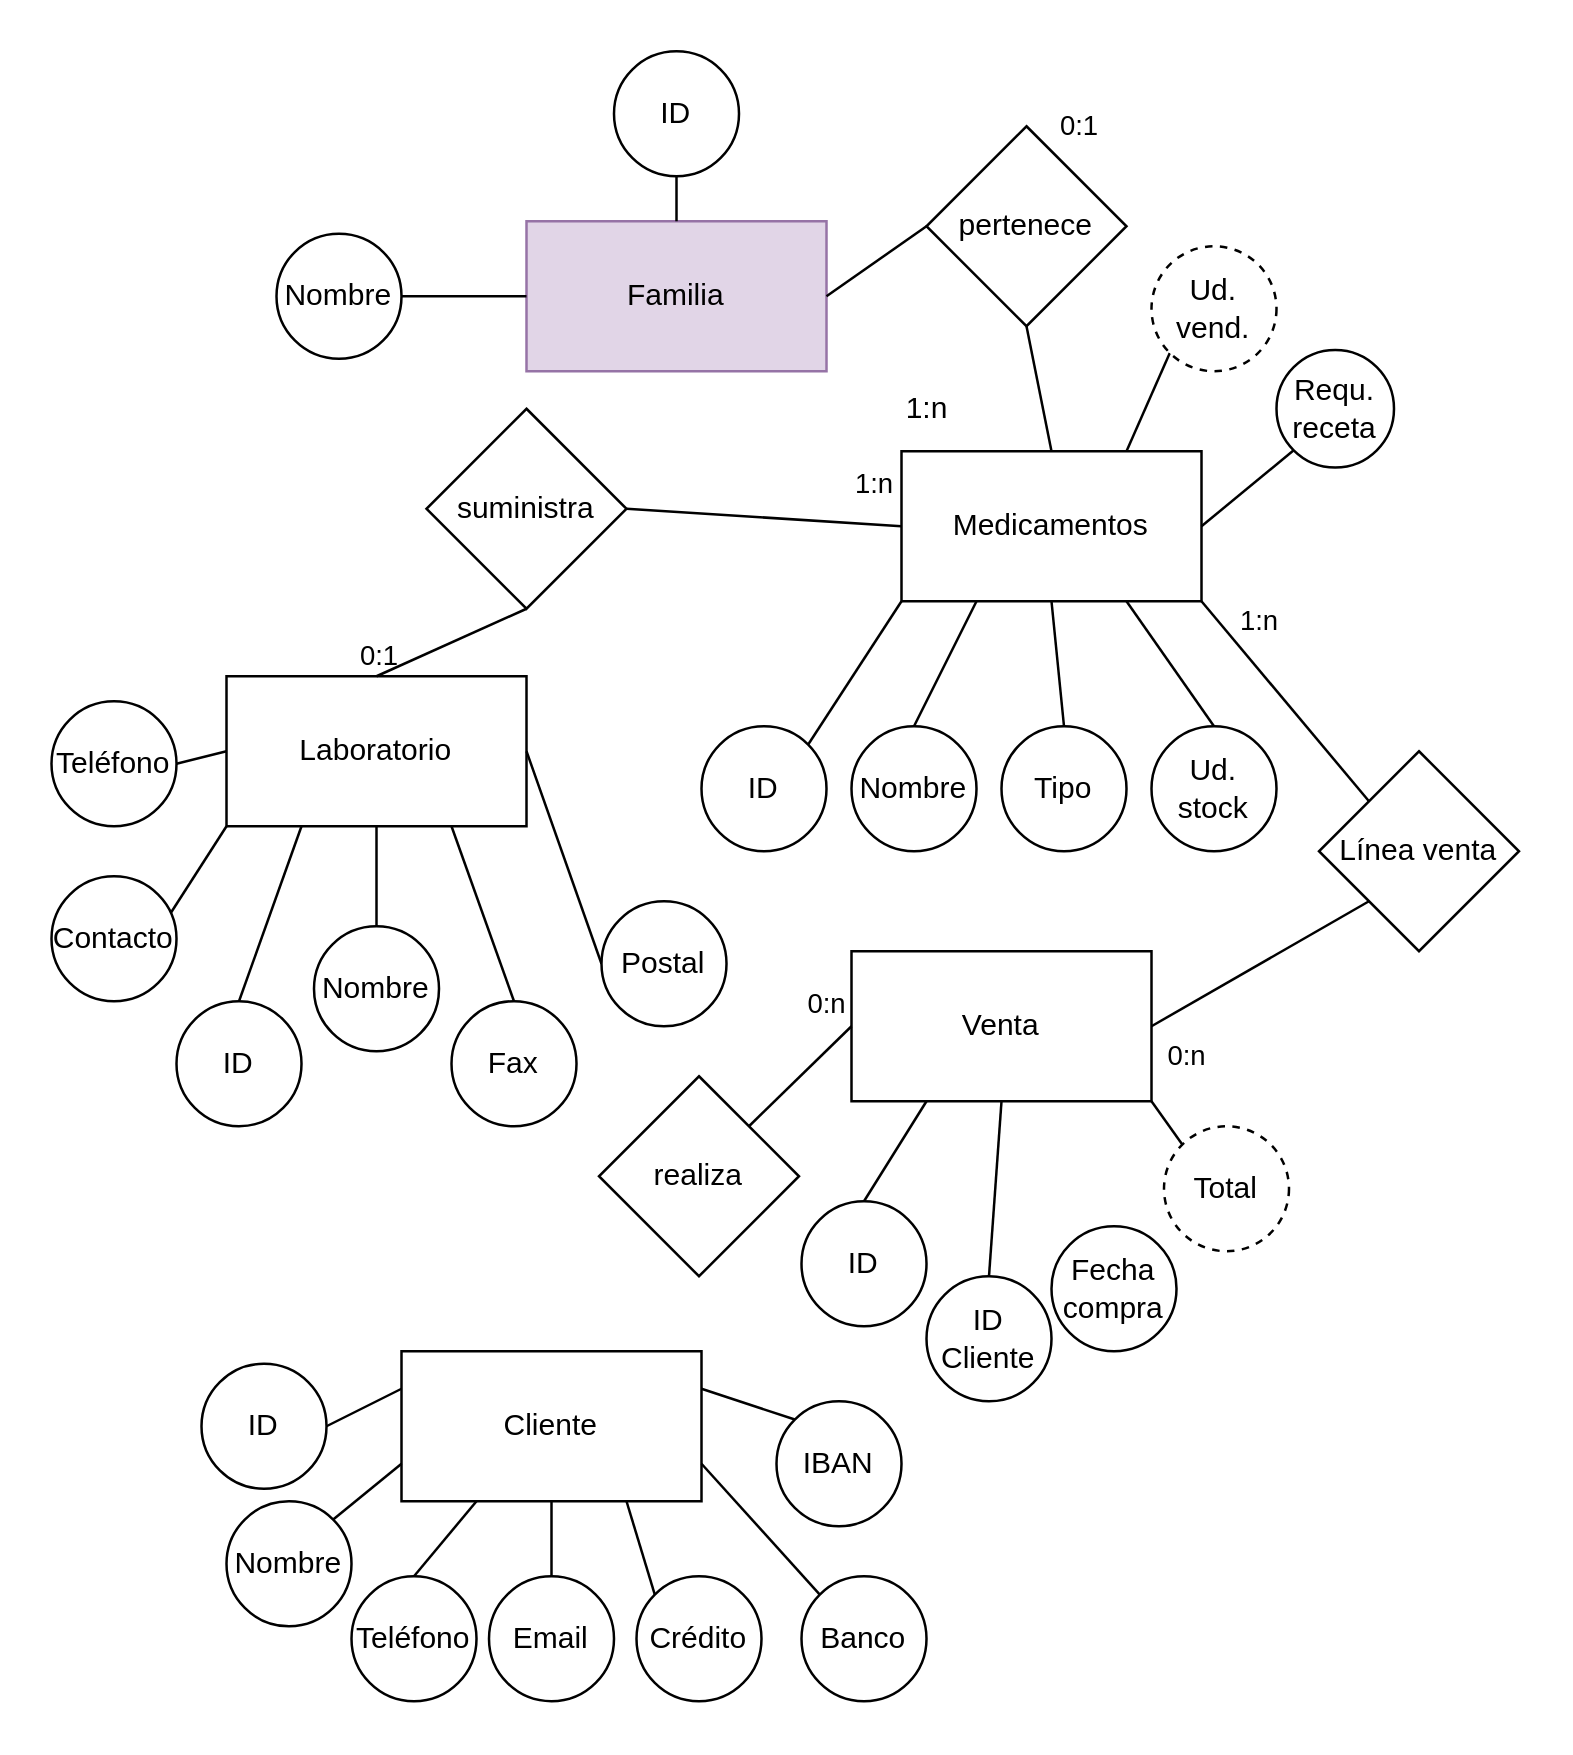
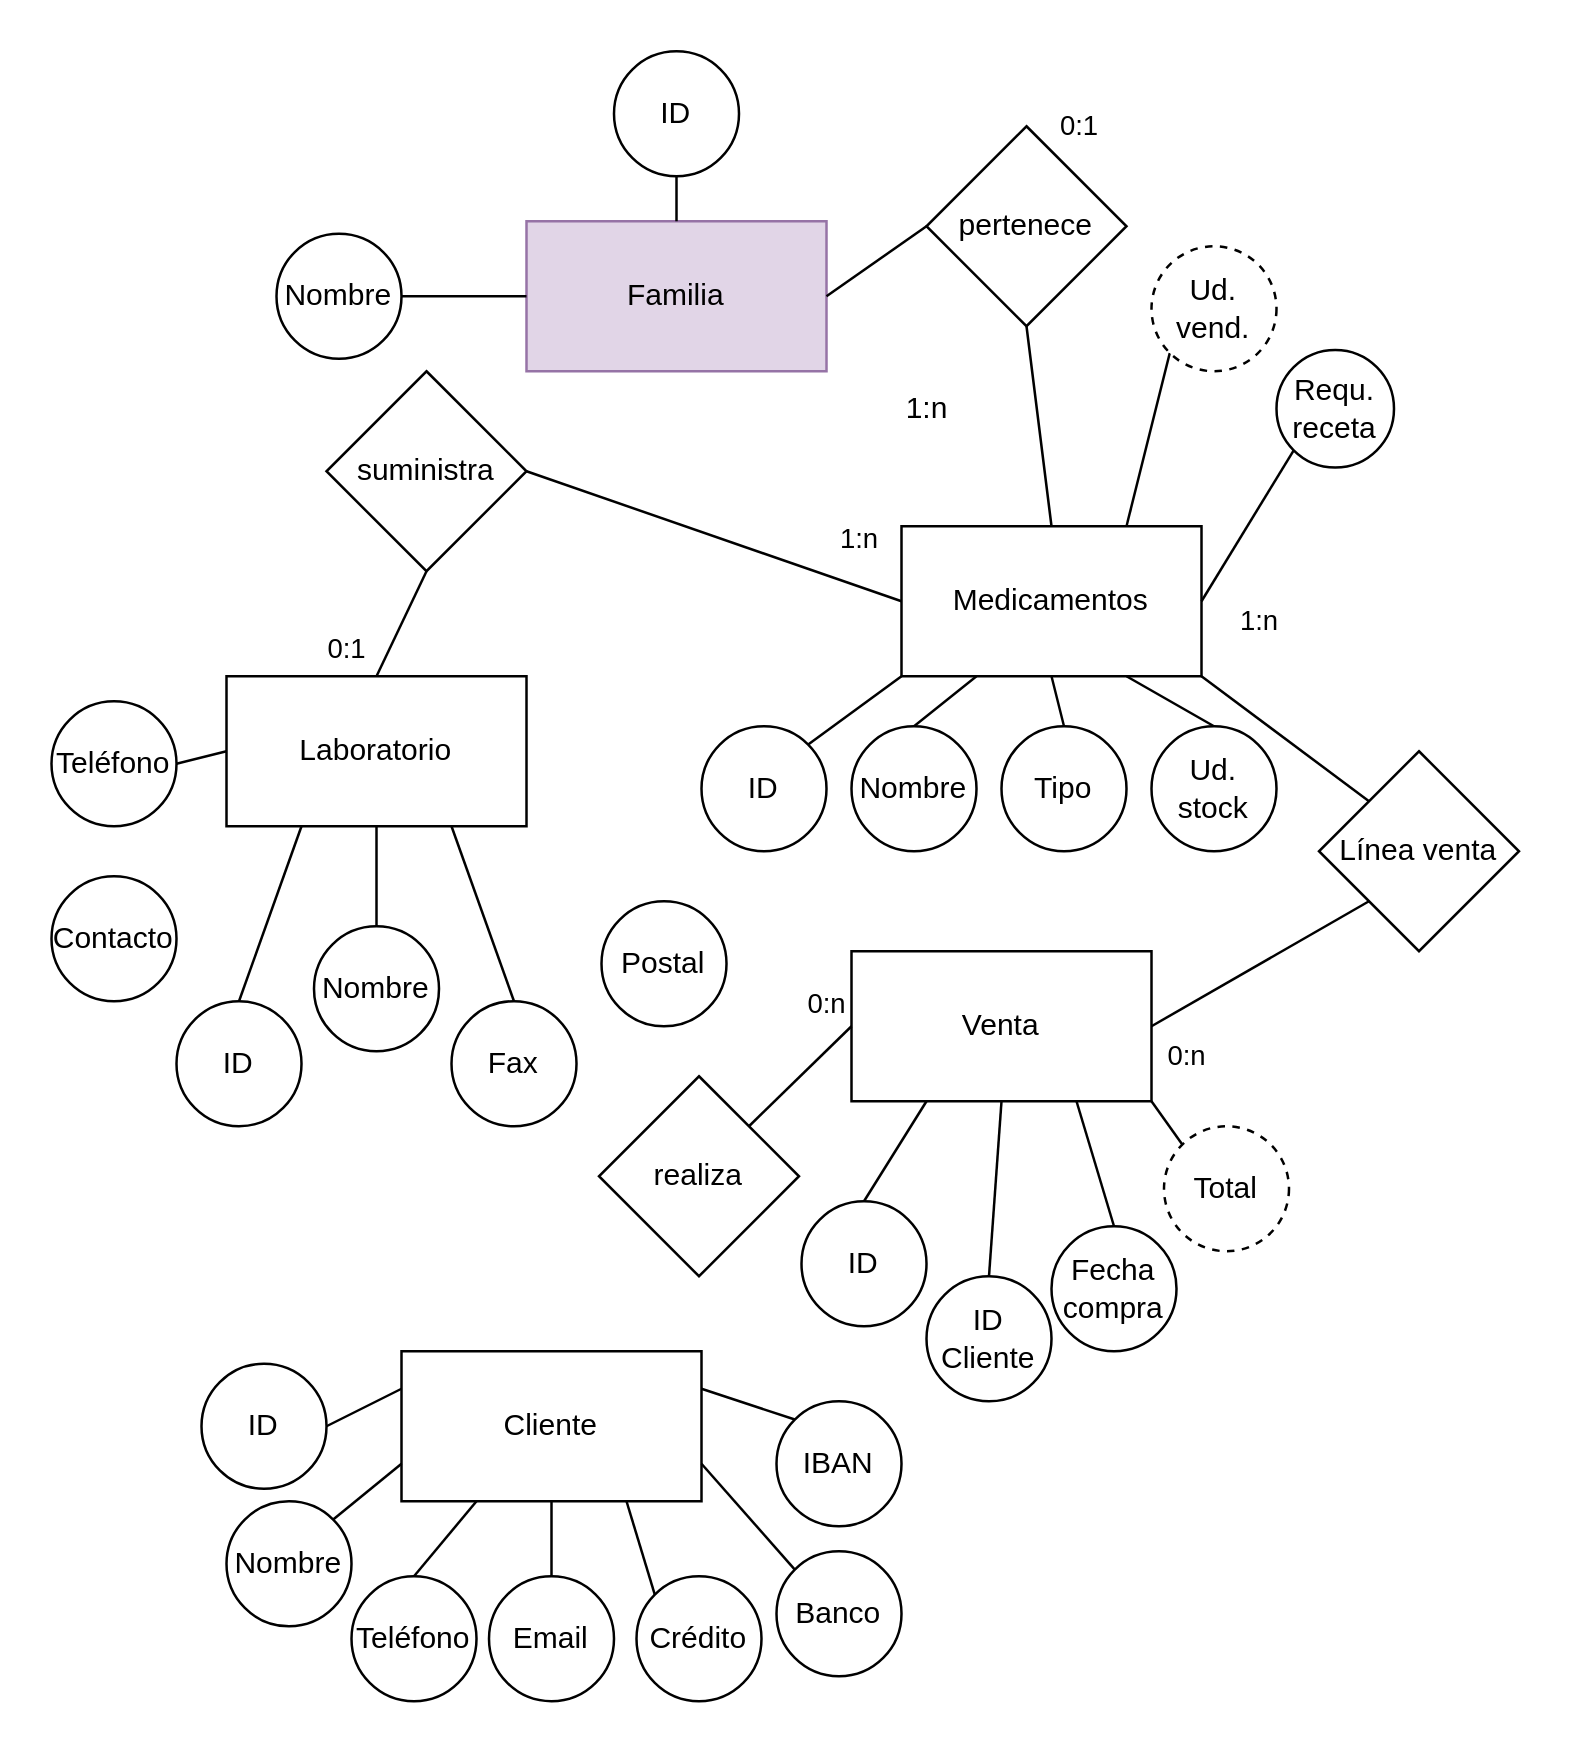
node "suministra": moved (526, 509) -> (426, 471)
node "Medicamentos": moved (1051, 526) -> (1051, 601)
edge "Laboratorio" -- "Postal": removed
edge "Laboratorio" -- "Contacto": removed
edge "Venta" -- "Fecha compra": added
node "Banco": moved (864, 1639) -> (839, 1614)
